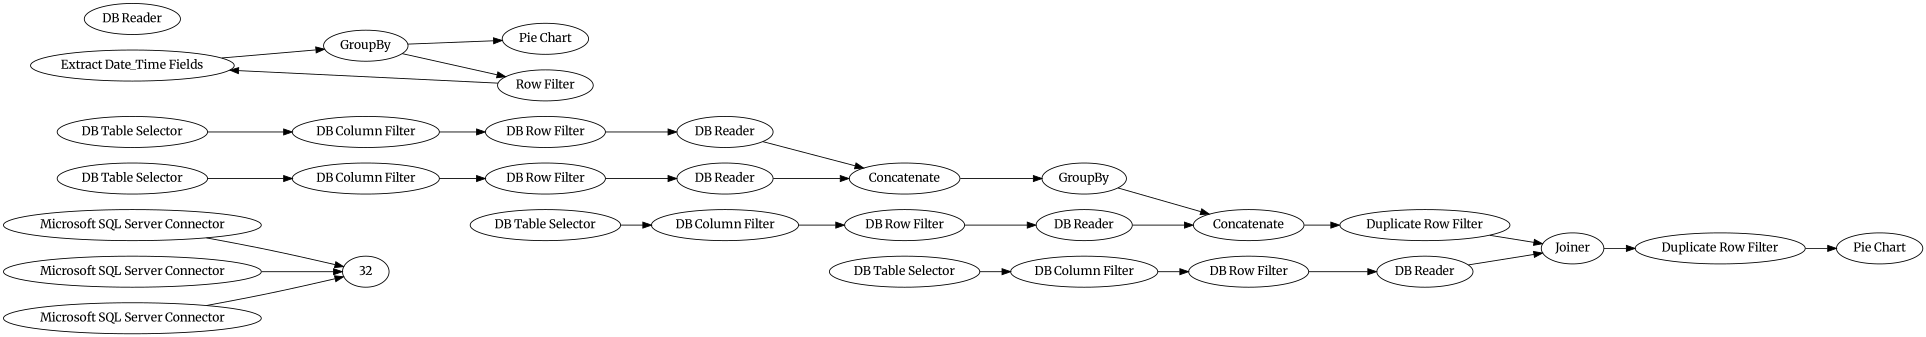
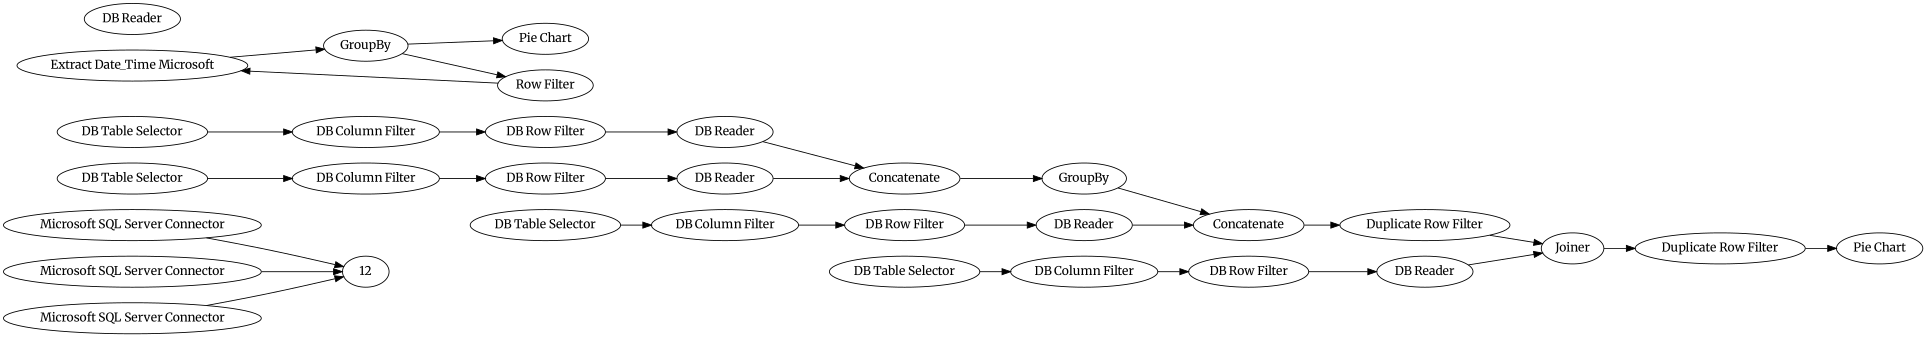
node "Extract Date_Time Fields": label "Extract Date_Time Fields" -> "Extract Date_Time Microsoft"
node "32": label "32" -> "12"
